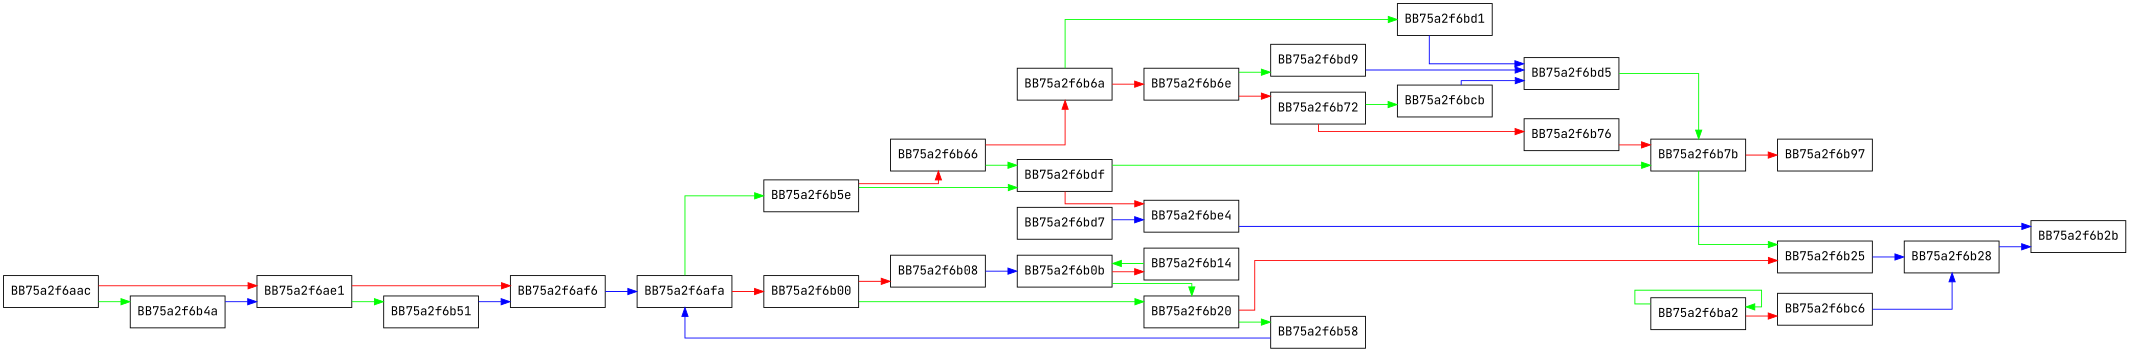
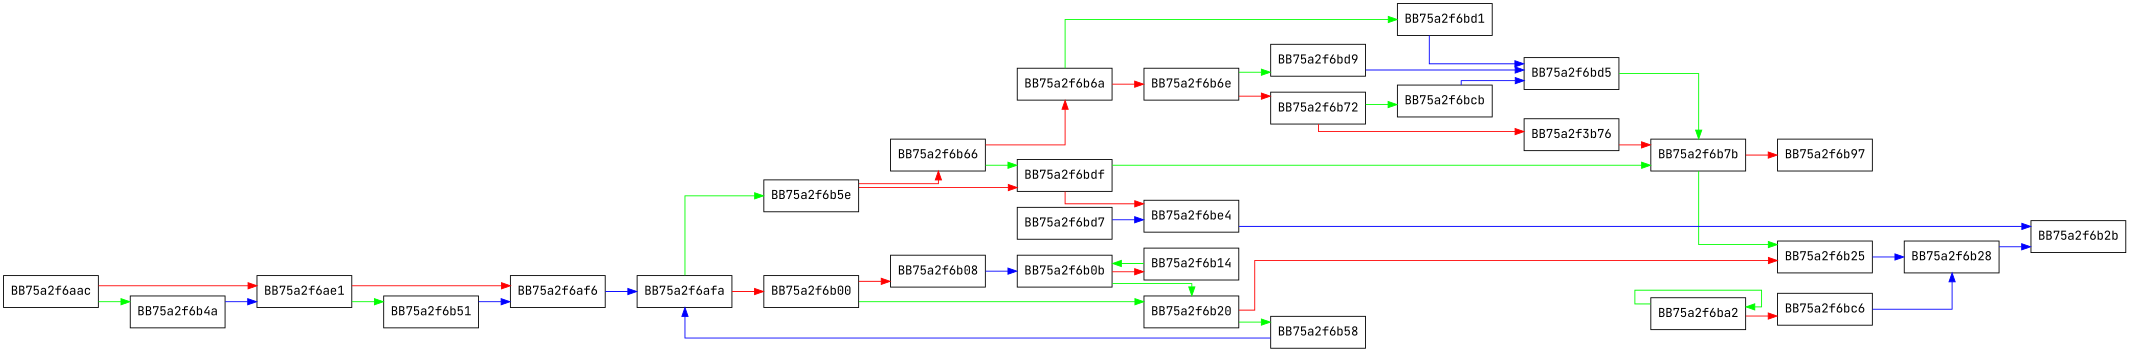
node "BB75a2f6b76": label "BB75a2f6b76" -> "BB75a2f3b76"
edge "BB75a2f6b5e" -> "BB75a2f6bdf": color green -> red
